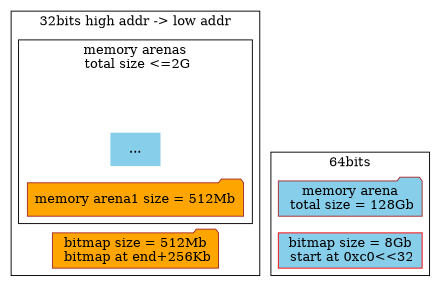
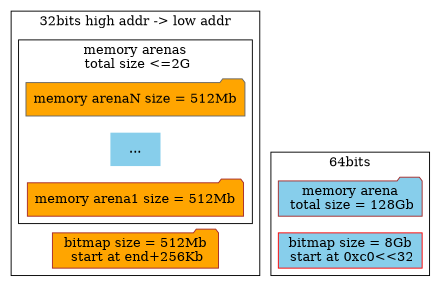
node "memory arenaN size = 512Mb": added
node "bitmap size = 512Mb bitmap at end+256Kb": label "bitmap size = 512Mb bitmap at end+256Kb" -> "bitmap size = 512Mb start at end+256Kb"
